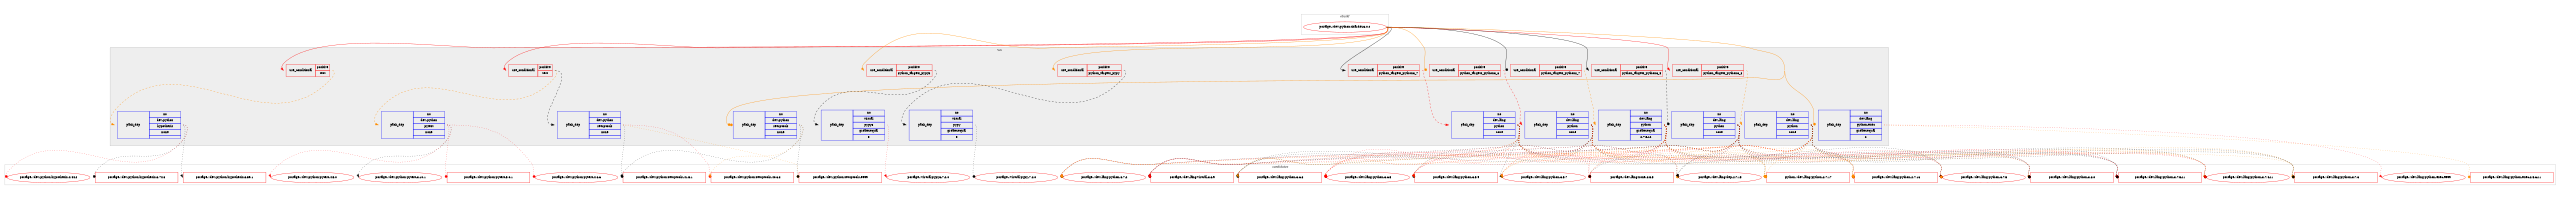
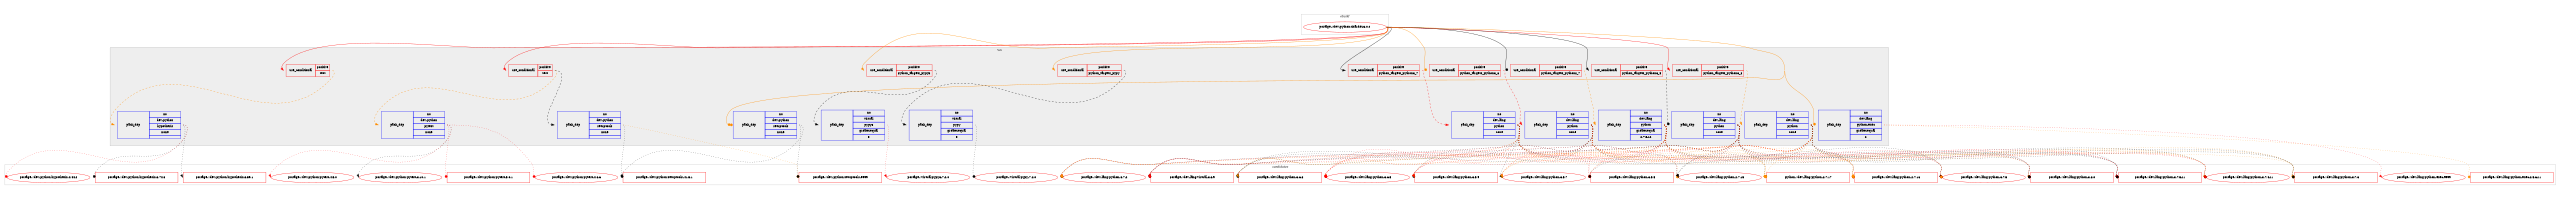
node "portage://dev-python/setuptools-40.6.3": removed
node "portage://dev-lang/none-3.5.5": label "portage://dev-lang/none-3.5.5" -> "portage://dev-lang/python-3.5.5"
node "portage://dev-lang/dep-2.7.15": label "portage://dev-lang/dep-2.7.15" -> "portage://dev-lang/python-2.7.15"
